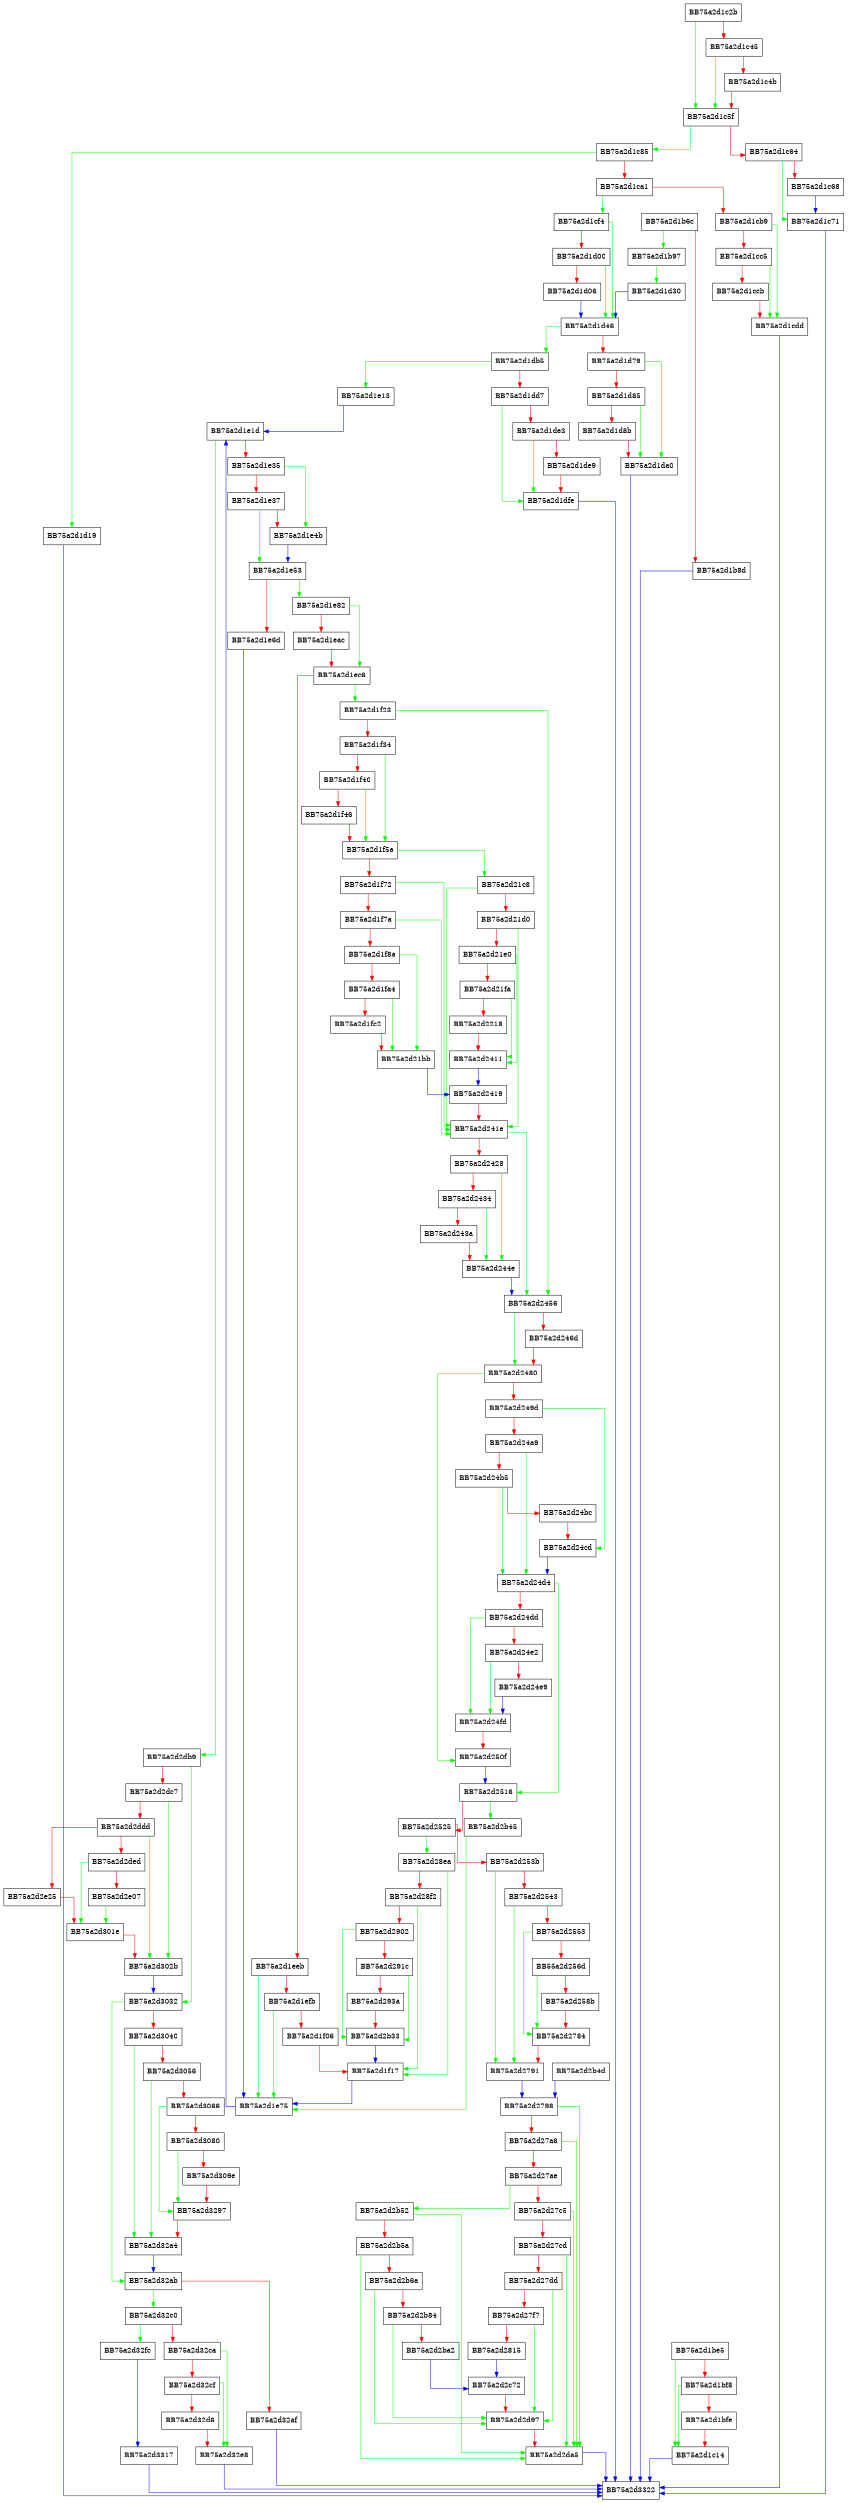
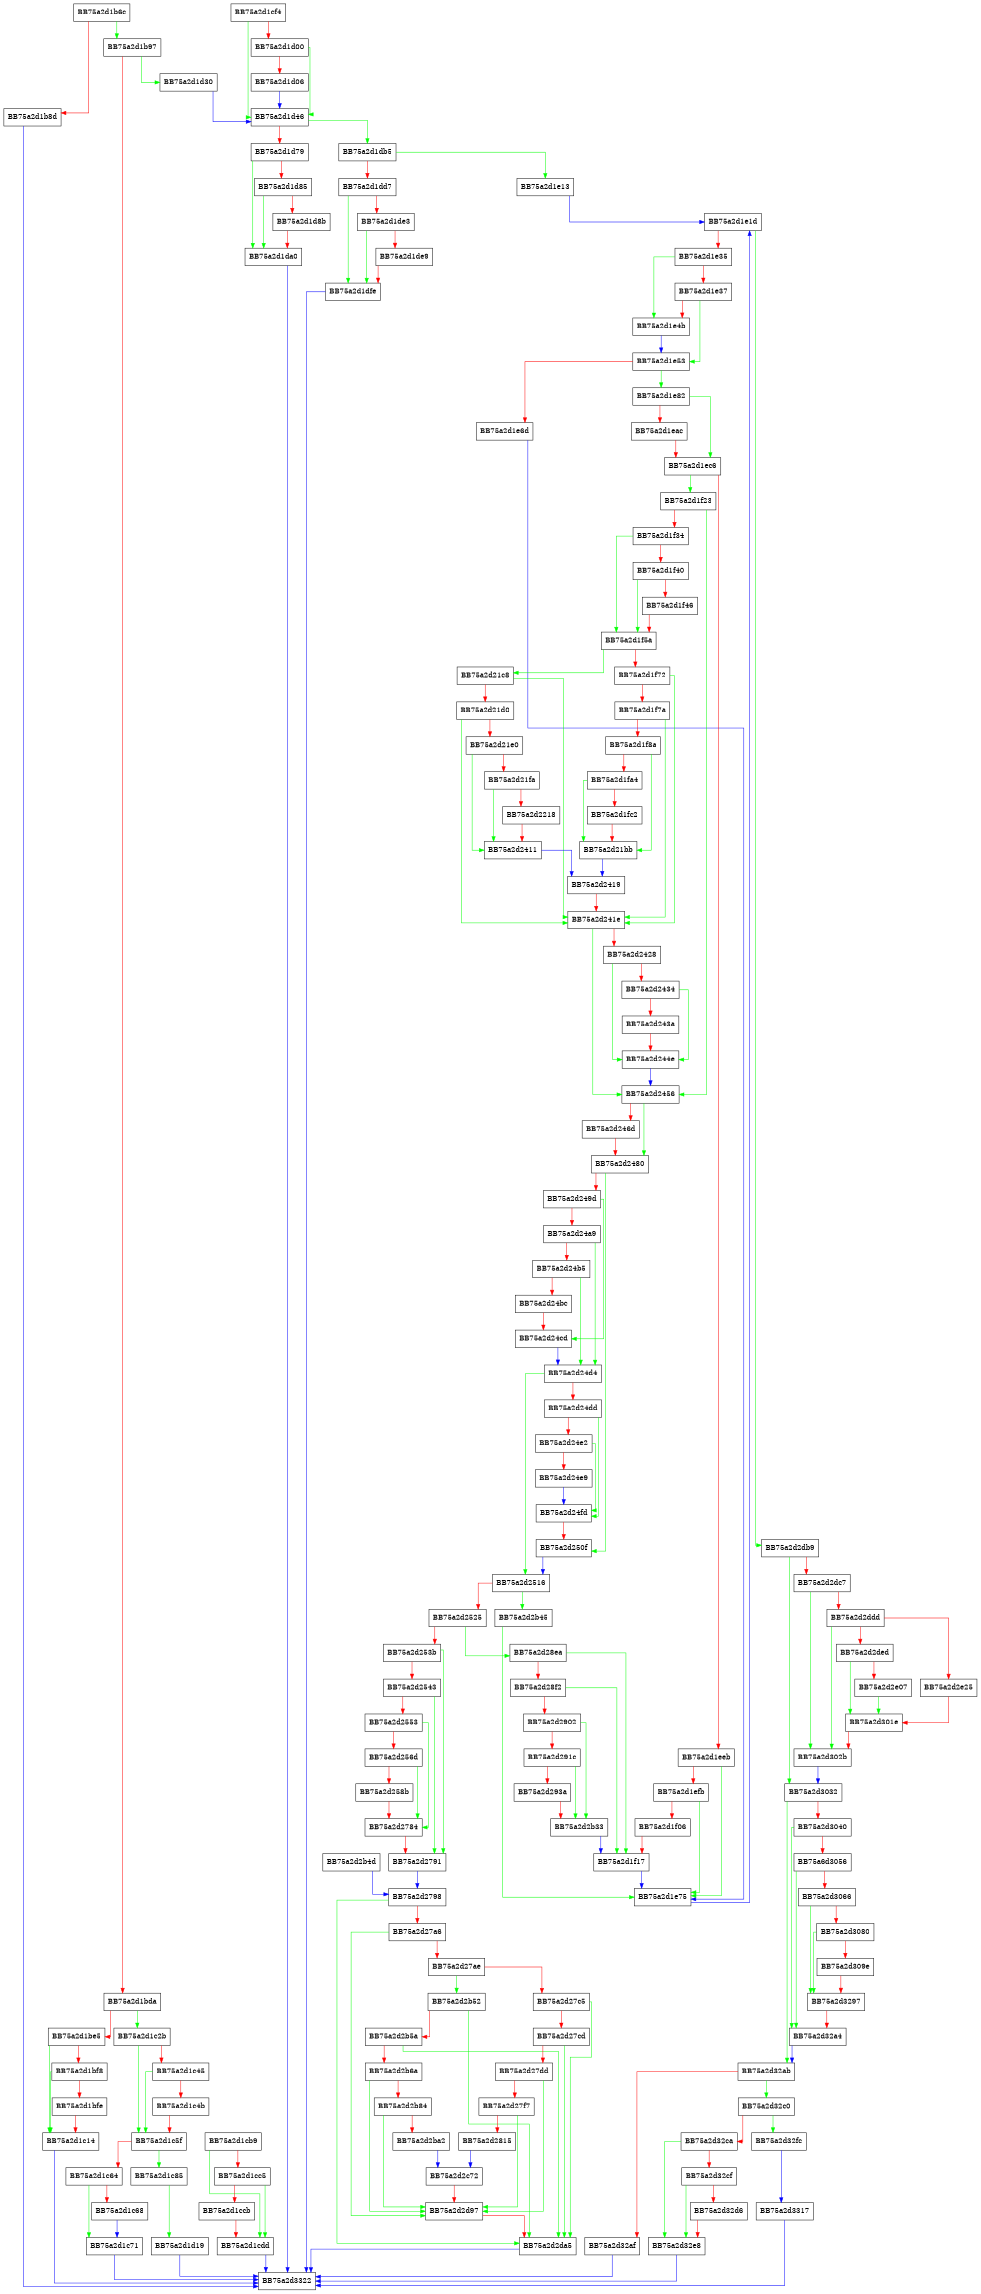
node "BB75a2d1ca1": removed
node "BB55a2d256d": label "BB55a2d256d" -> "BB75a2d256d"
node "BB75a2d1bda": added
node "BB75a2d3056": label "BB75a2d3056" -> "BB75a6d3056"
edge "BB75a2d27a6" -> "BB75a2d2da5": now "BB75a2d27a6" -> "BB75a2d2d97"
